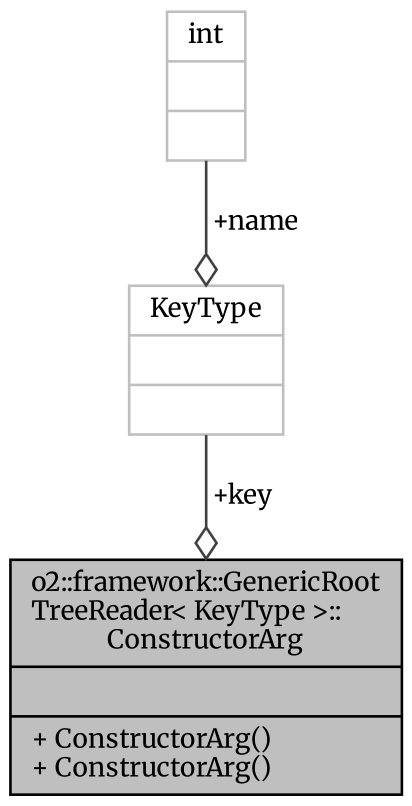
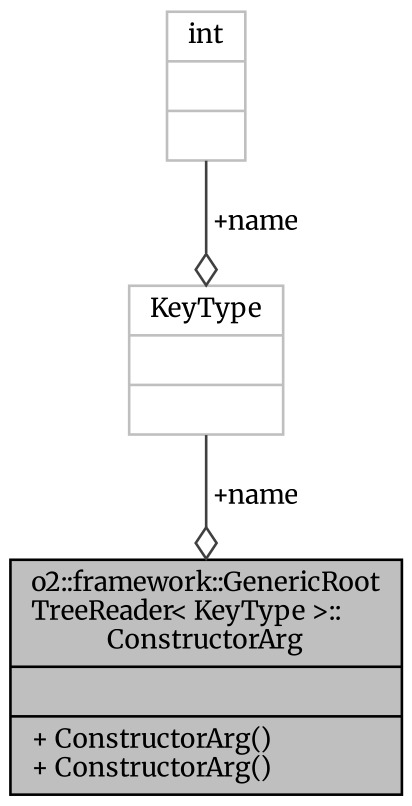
edge "KeyType" -> "o2::framework::GenericRoot": label " +key" -> " +name"
